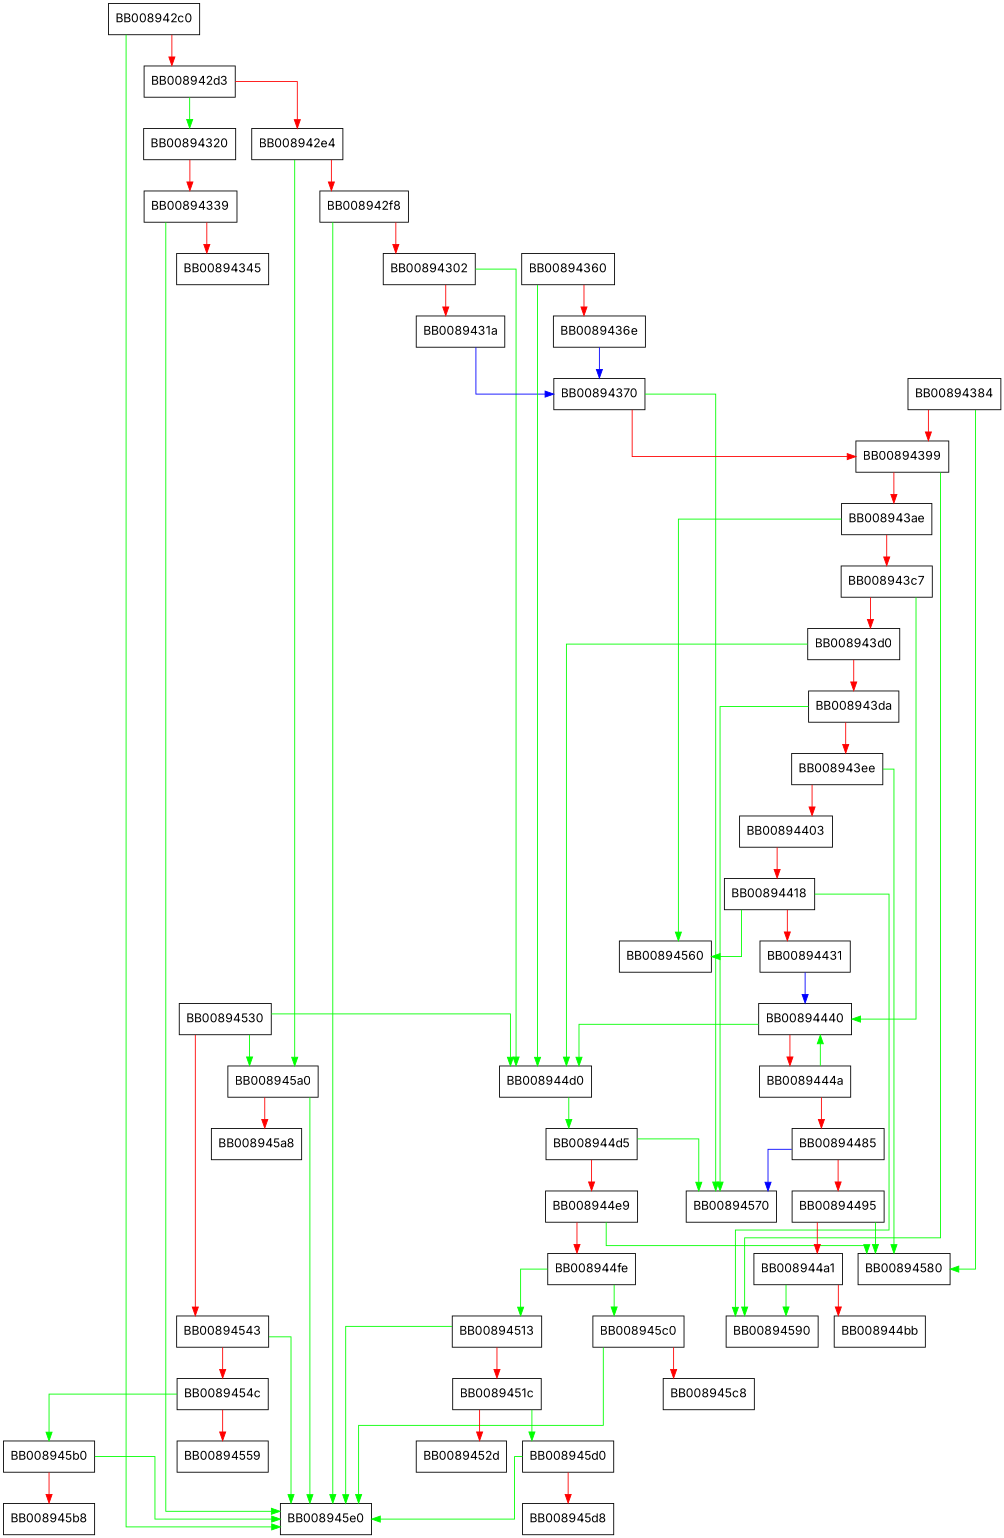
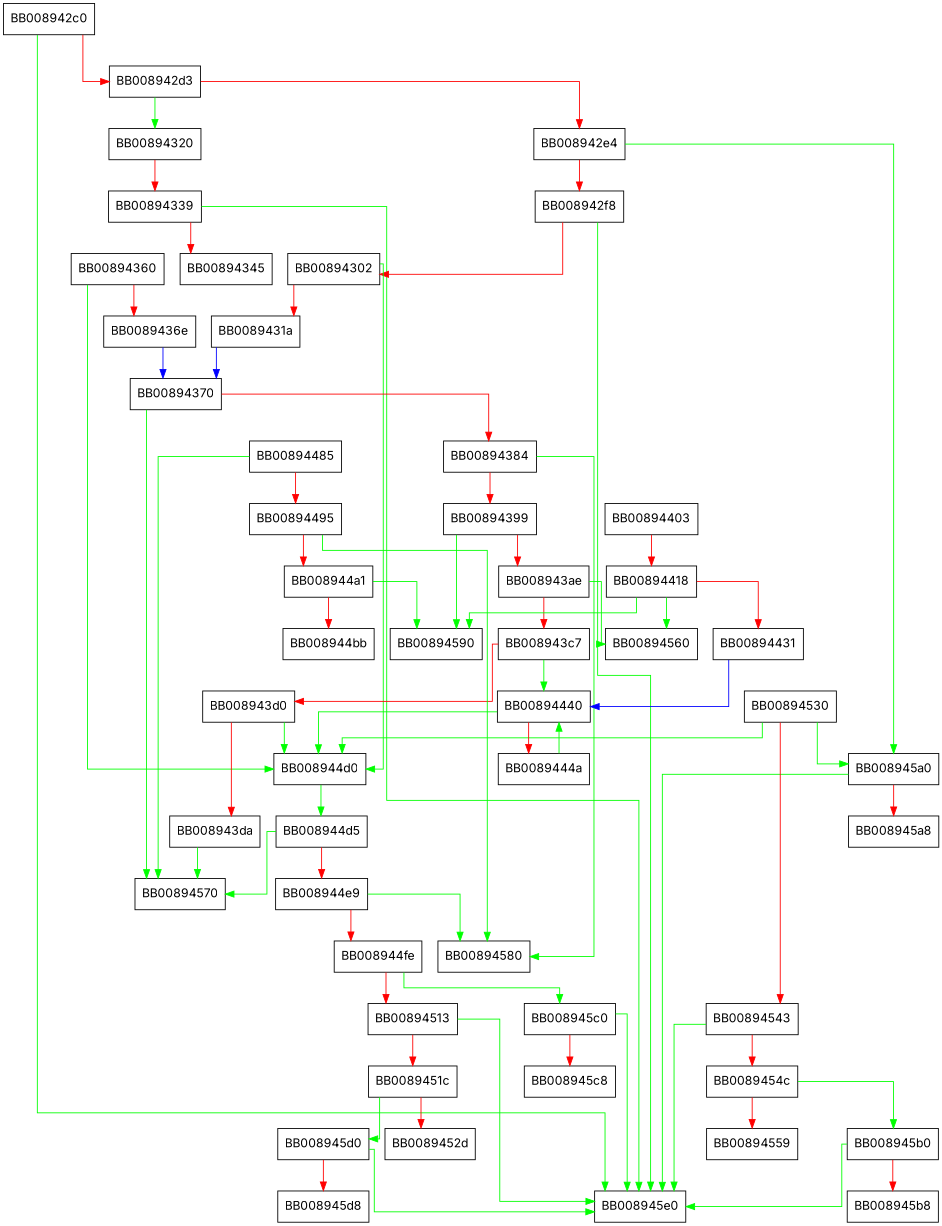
edge "BB00894370" -> "BB00894399": now "BB00894370" -> "BB00894384"
node "BB008943ee": removed
edge "BB0089444a" -> "BB00894485": removed
edge "BB00894485" -> "BB00894570": color blue -> green
edge "BB008944fe" -> "BB00894513": color green -> red
